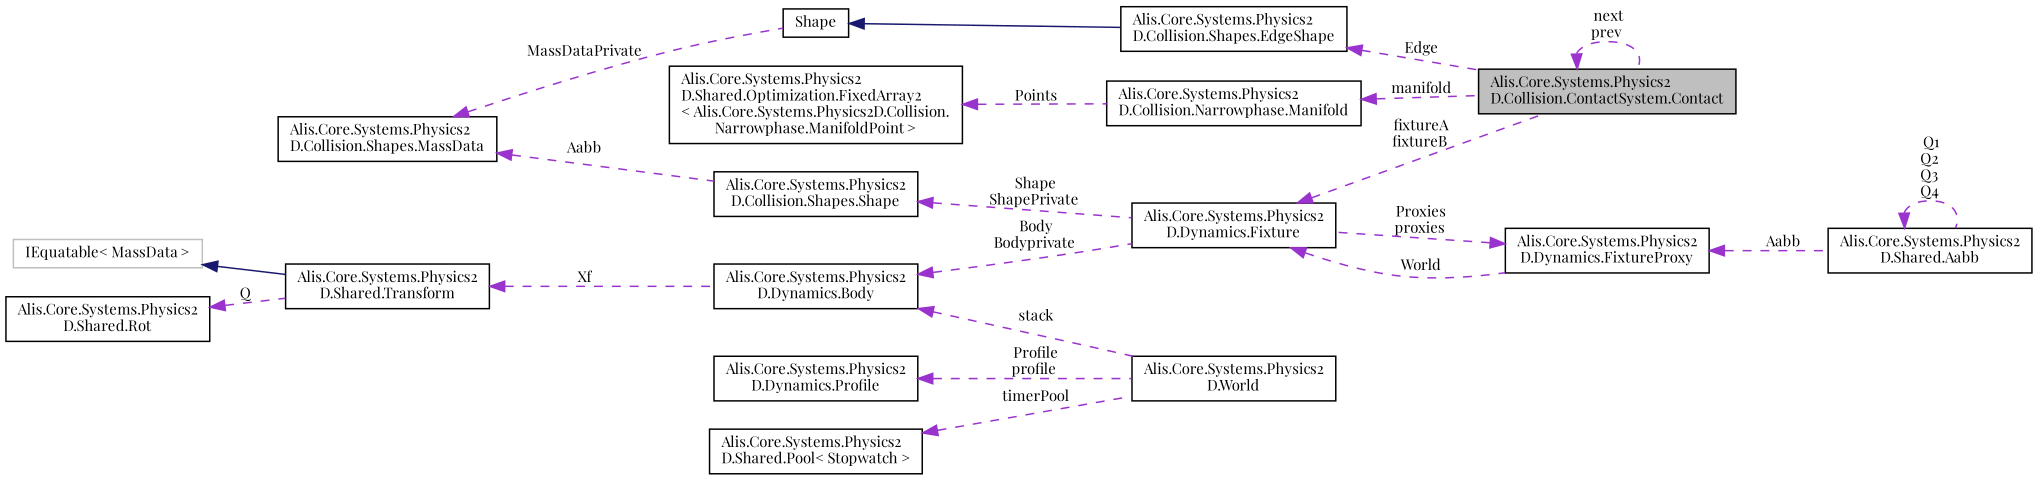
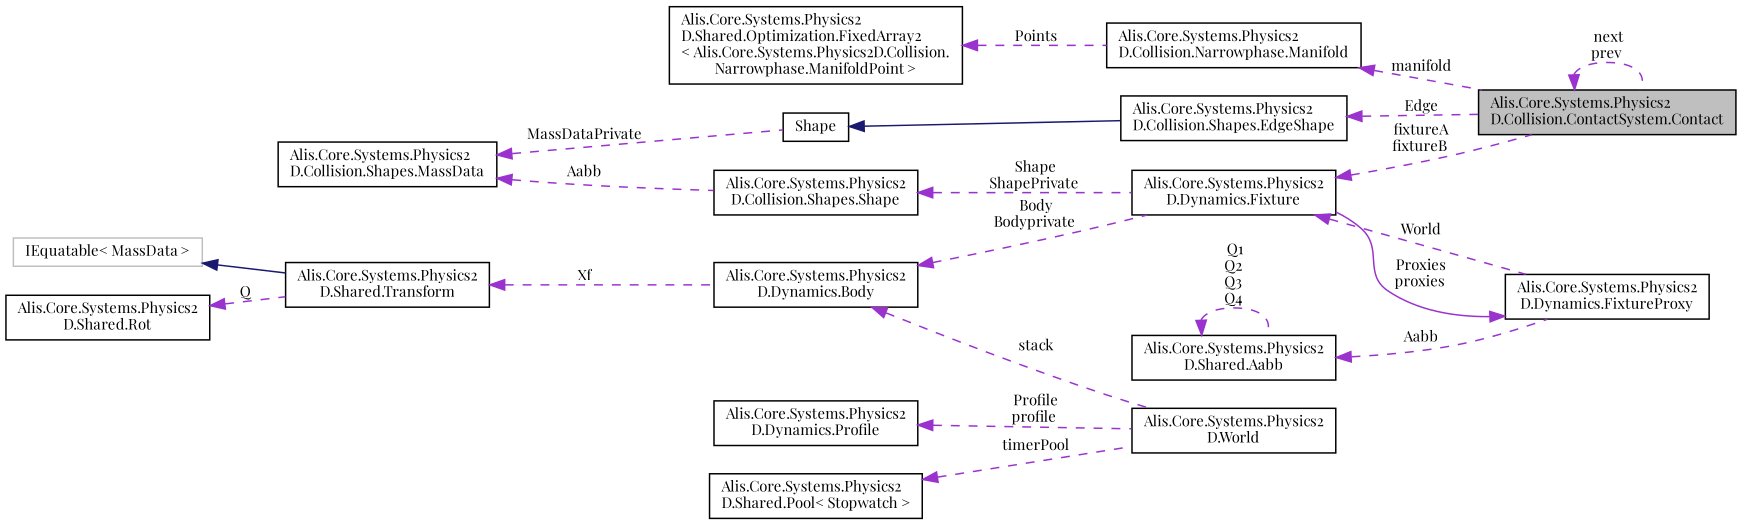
edge "Alis.Core.Systems.Physics2 D.Dynamics.Fixture" -> "Alis.Core.Systems.Physics2 D.Dynamics.FixtureProxy": style dashed -> solid
edge "Alis.Core.Systems.Physics2 D.Shared.Aabb" -> "Alis.Core.Systems.Physics2 D.Dynamics.FixtureProxy": reversed
